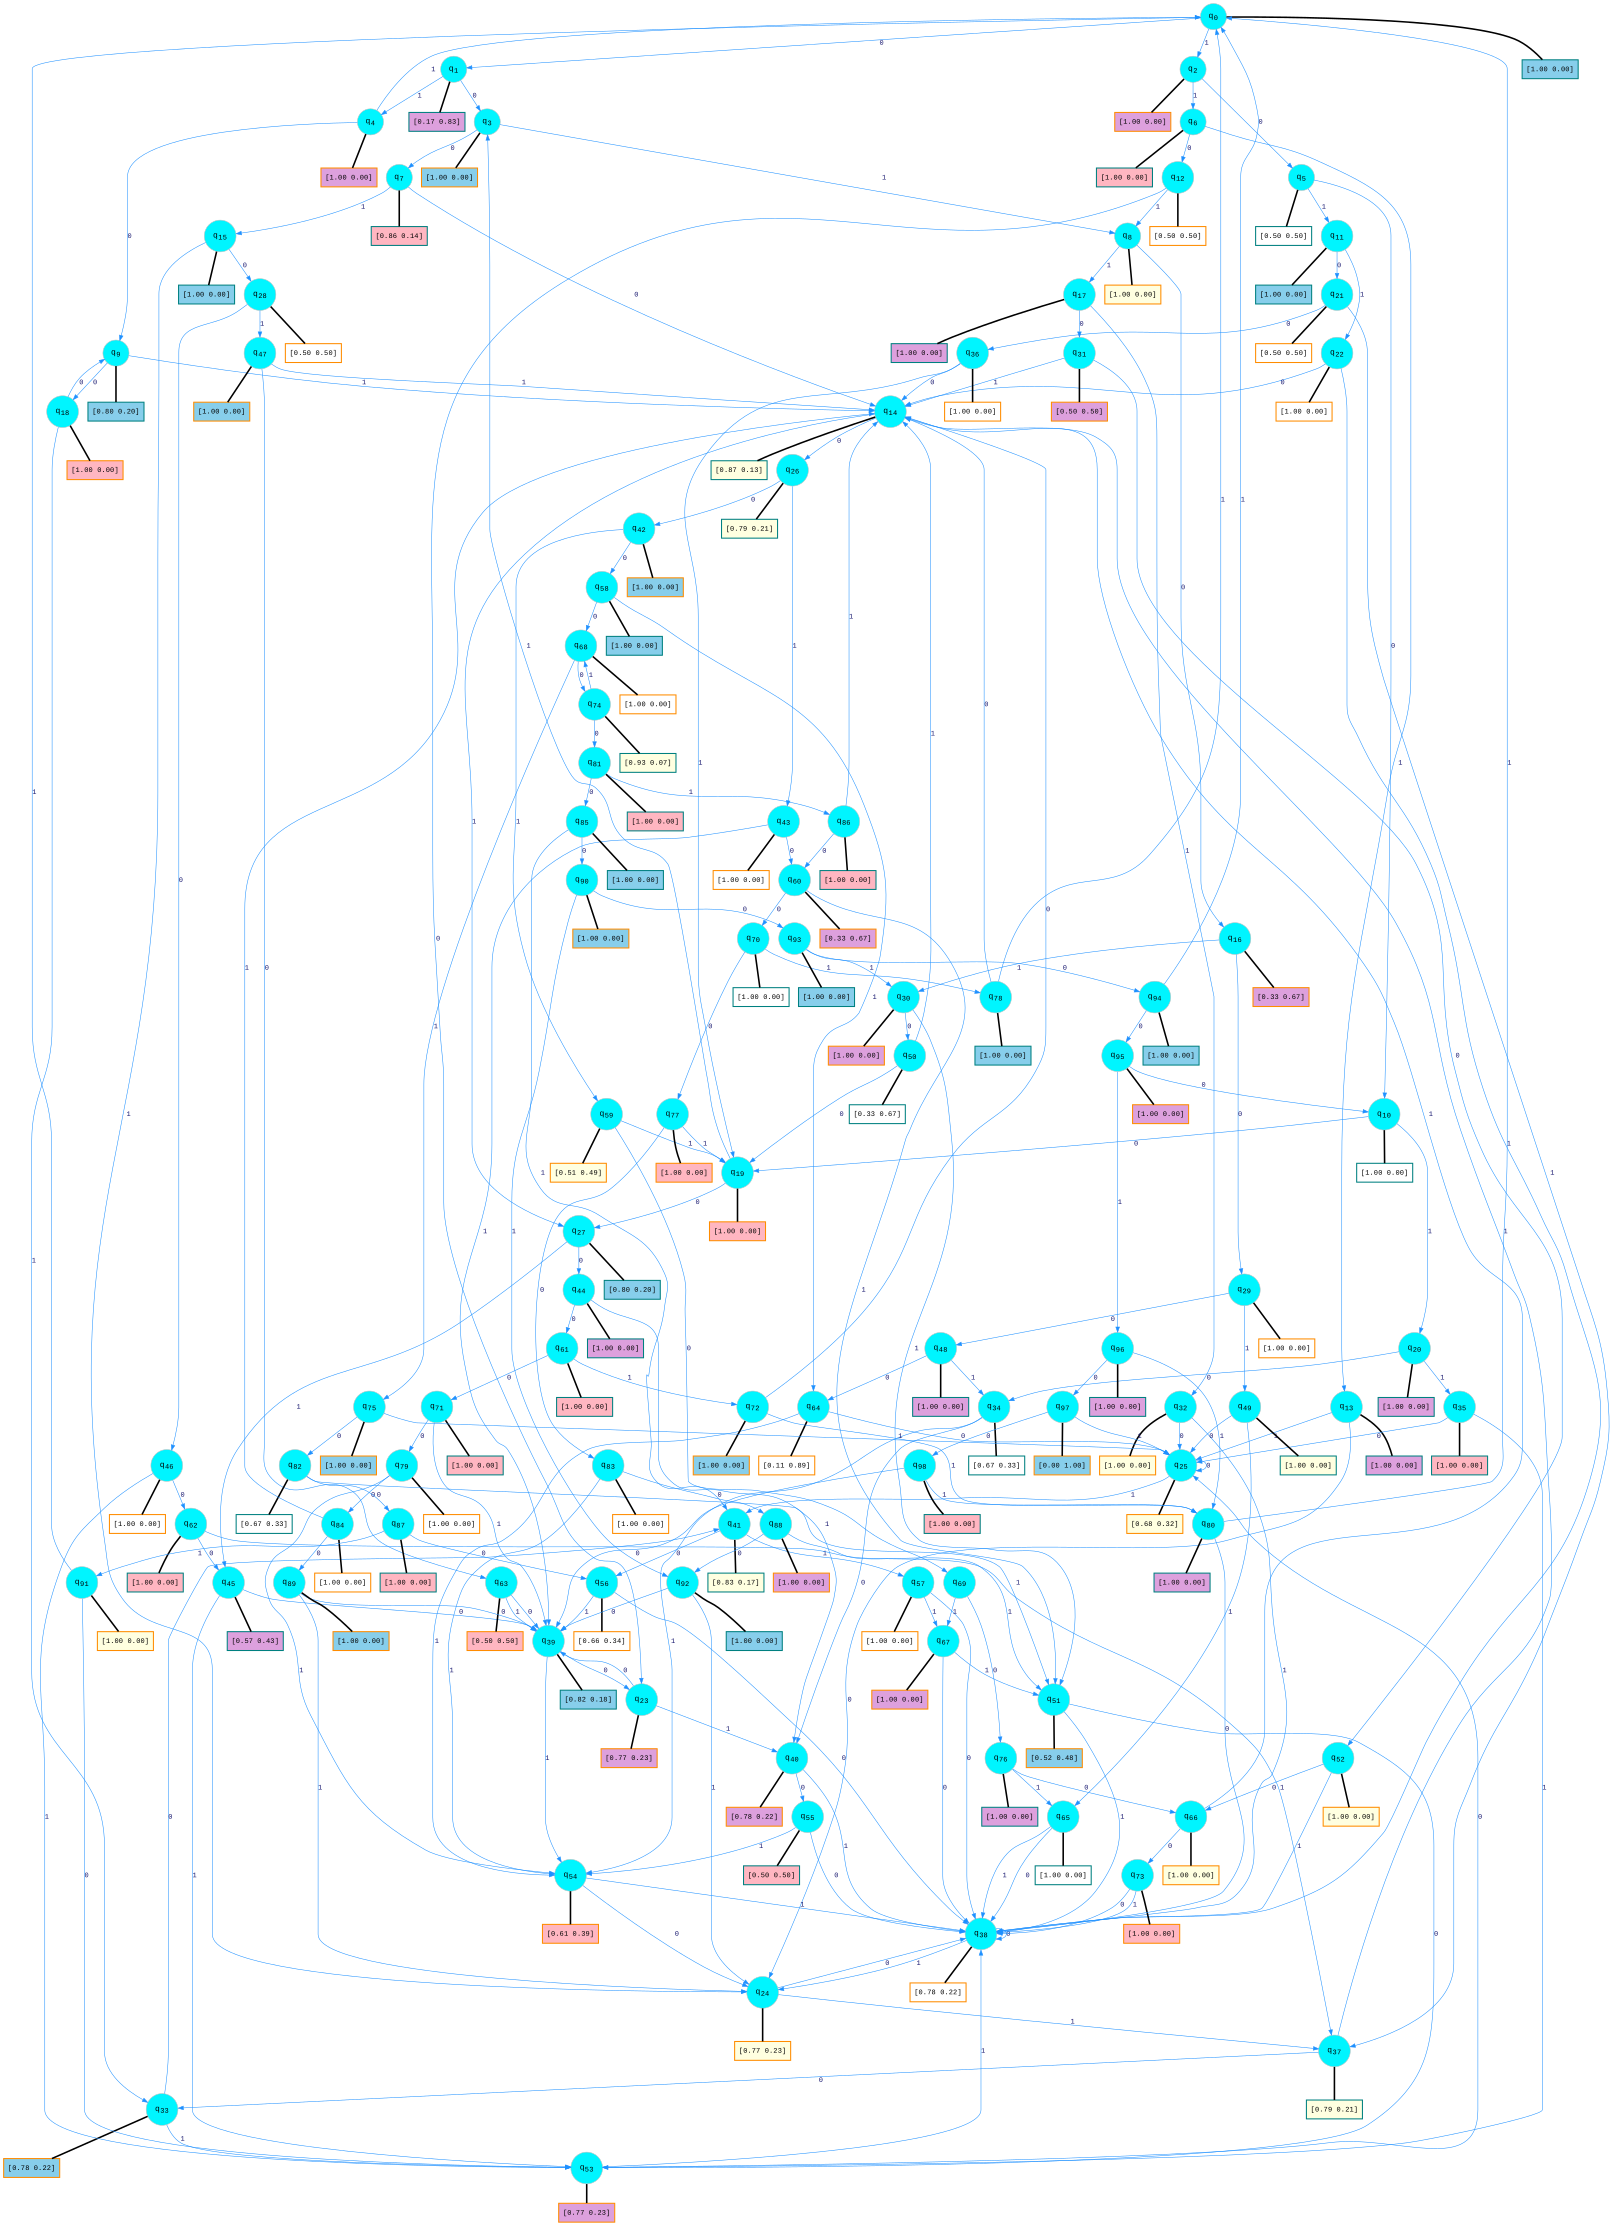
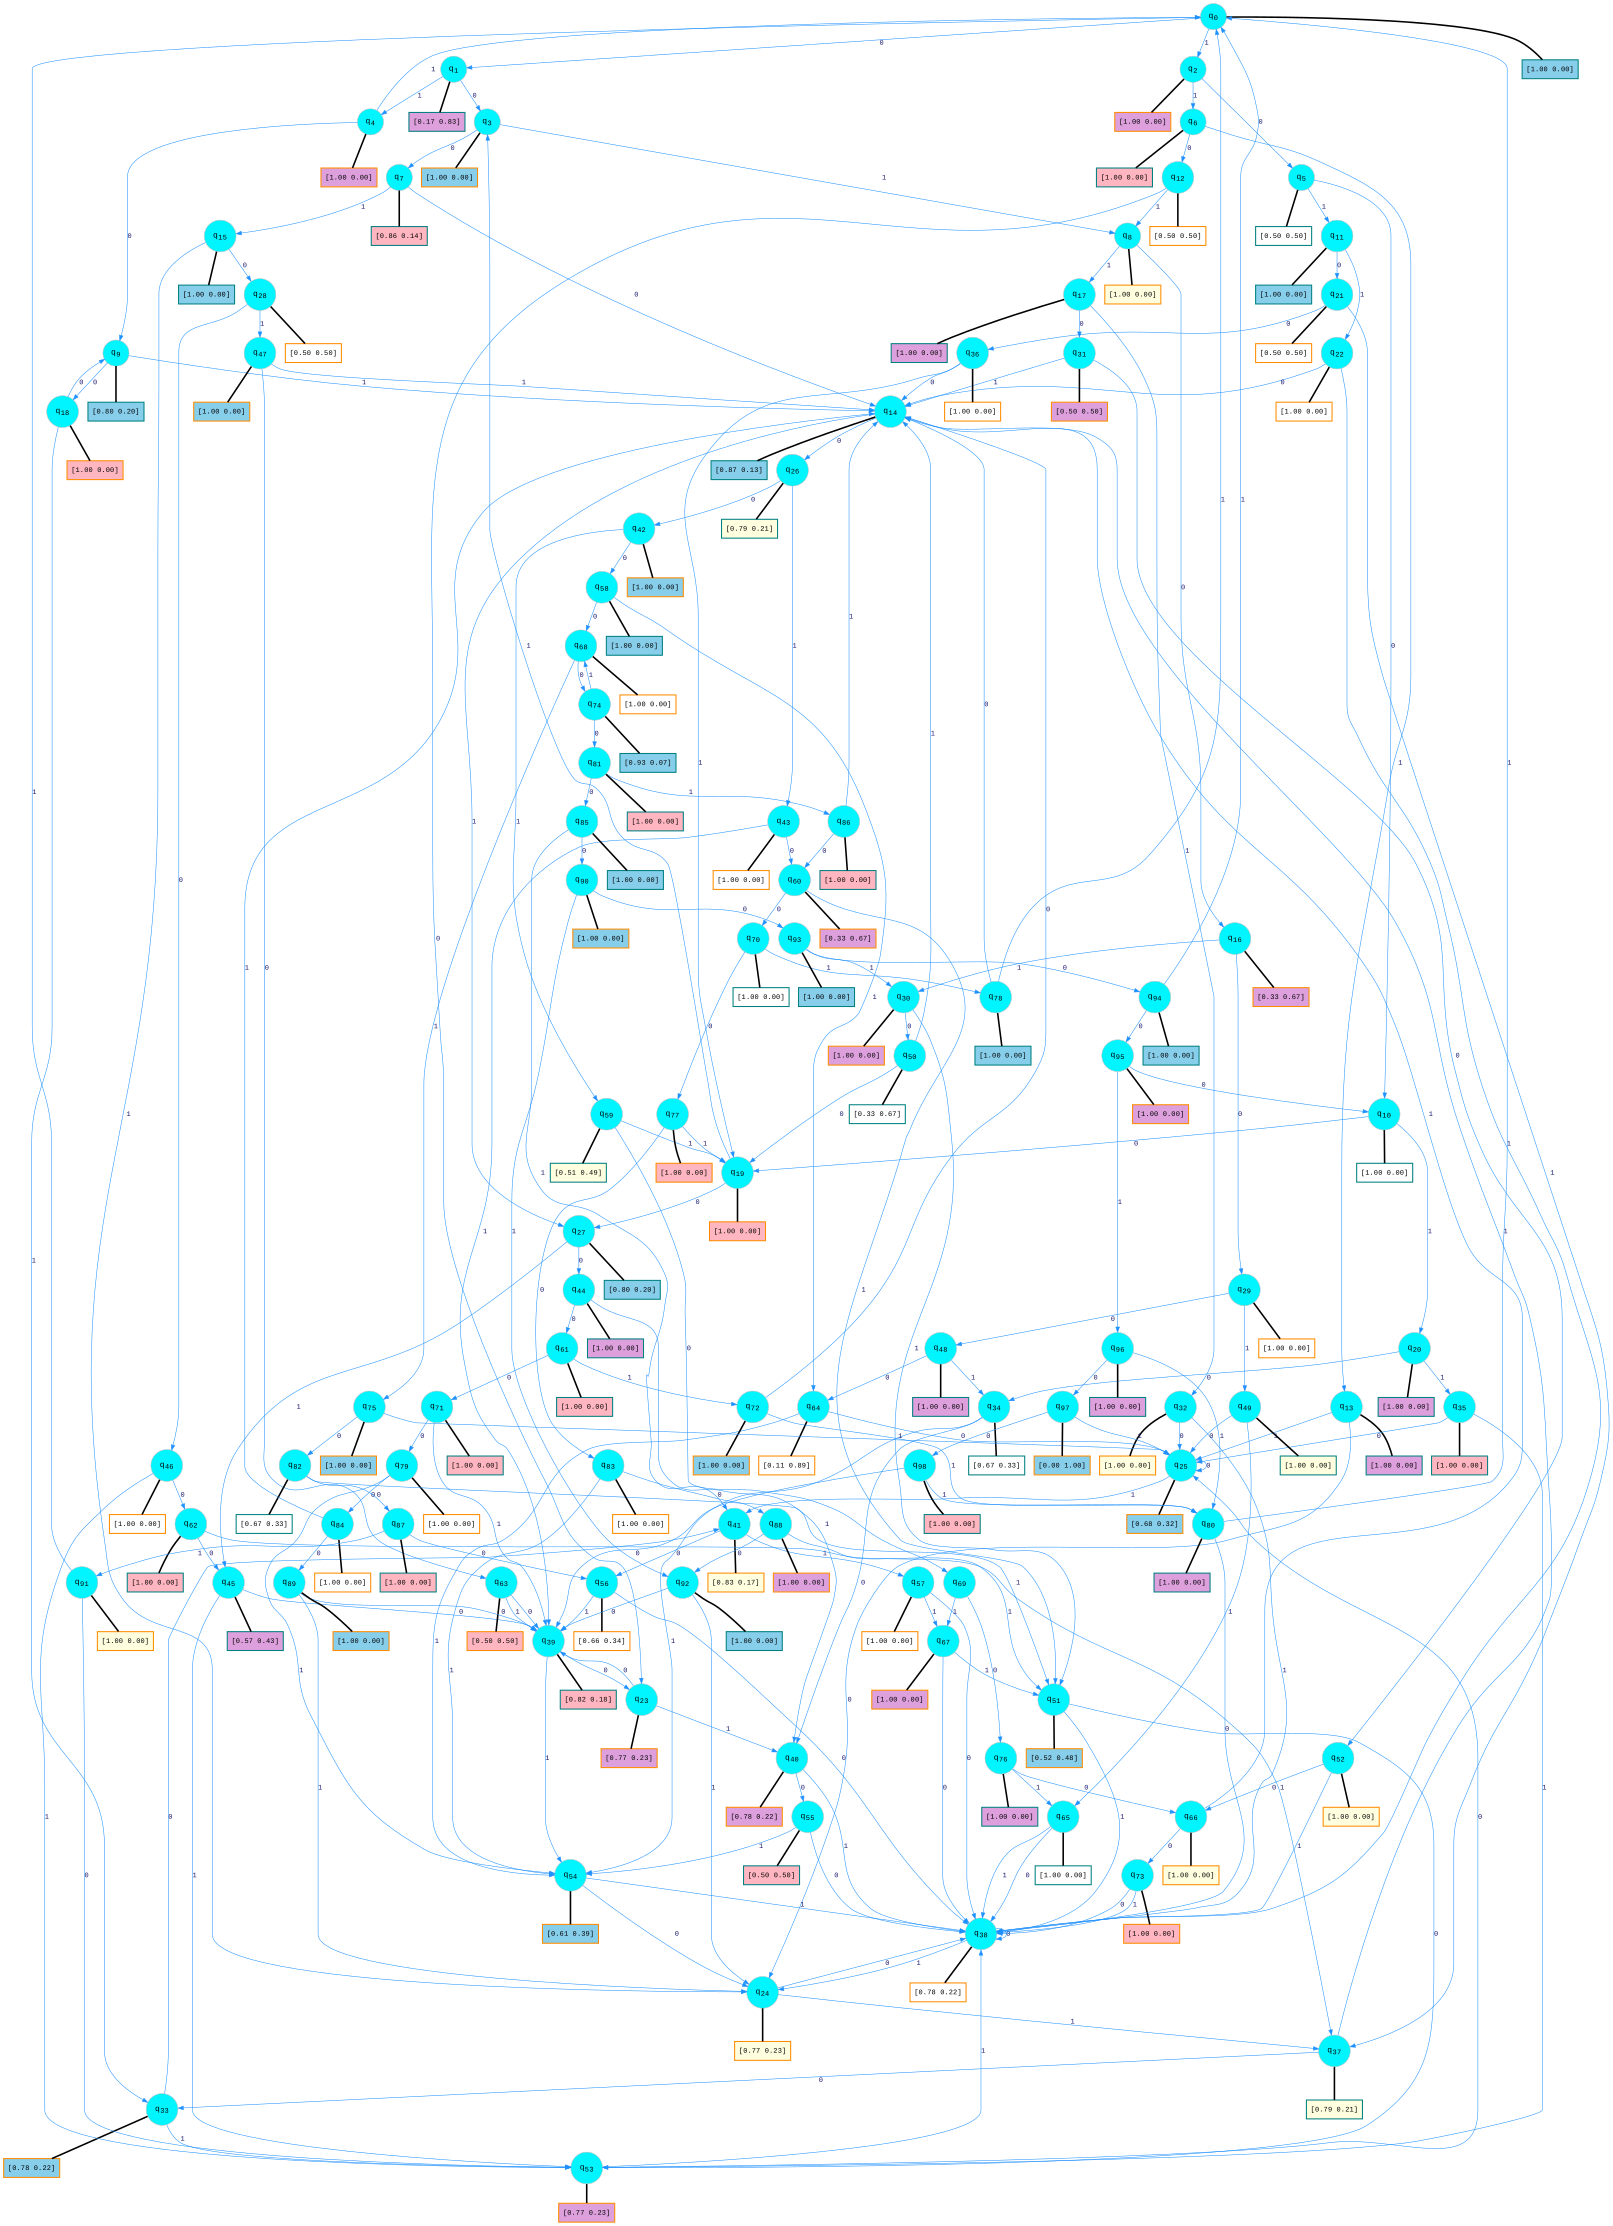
node "[0.87 0.13]": fillcolor lightyellow -> skyblue
node "[0.93 0.07]": fillcolor lightyellow -> skyblue
node "[0.51 0.49]": color darkorange -> teal
node "[0.68 0.32]": fillcolor lightyellow -> skyblue
node "[0.83 0.17]": color teal -> darkorange
node "[0.82 0.18]": fillcolor skyblue -> lightpink
node "[0.61 0.39]": fillcolor lightpink -> skyblue
